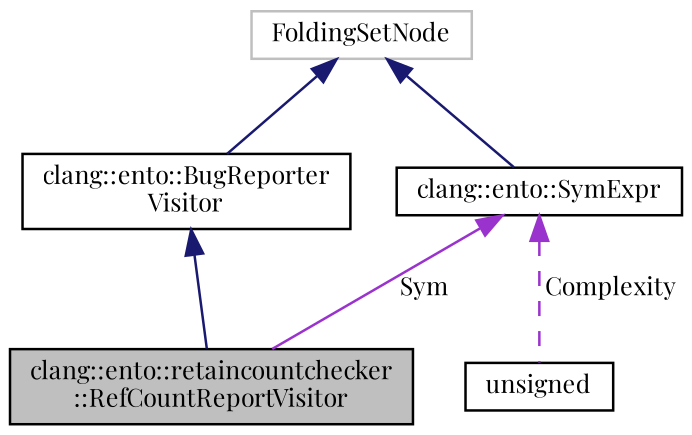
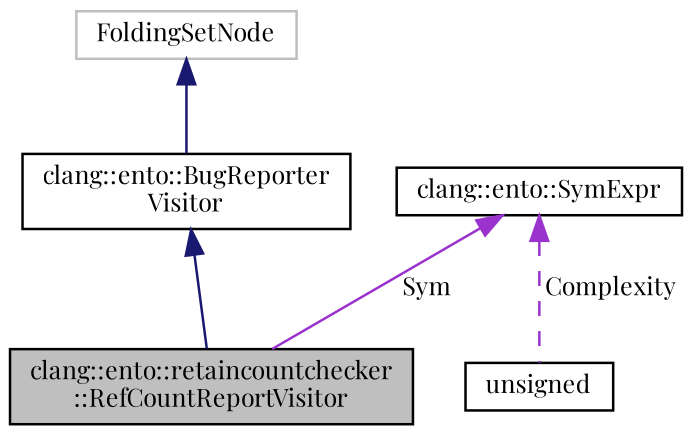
edge "clang::ento::SymExpr" -> "FoldingSetNode": removed
